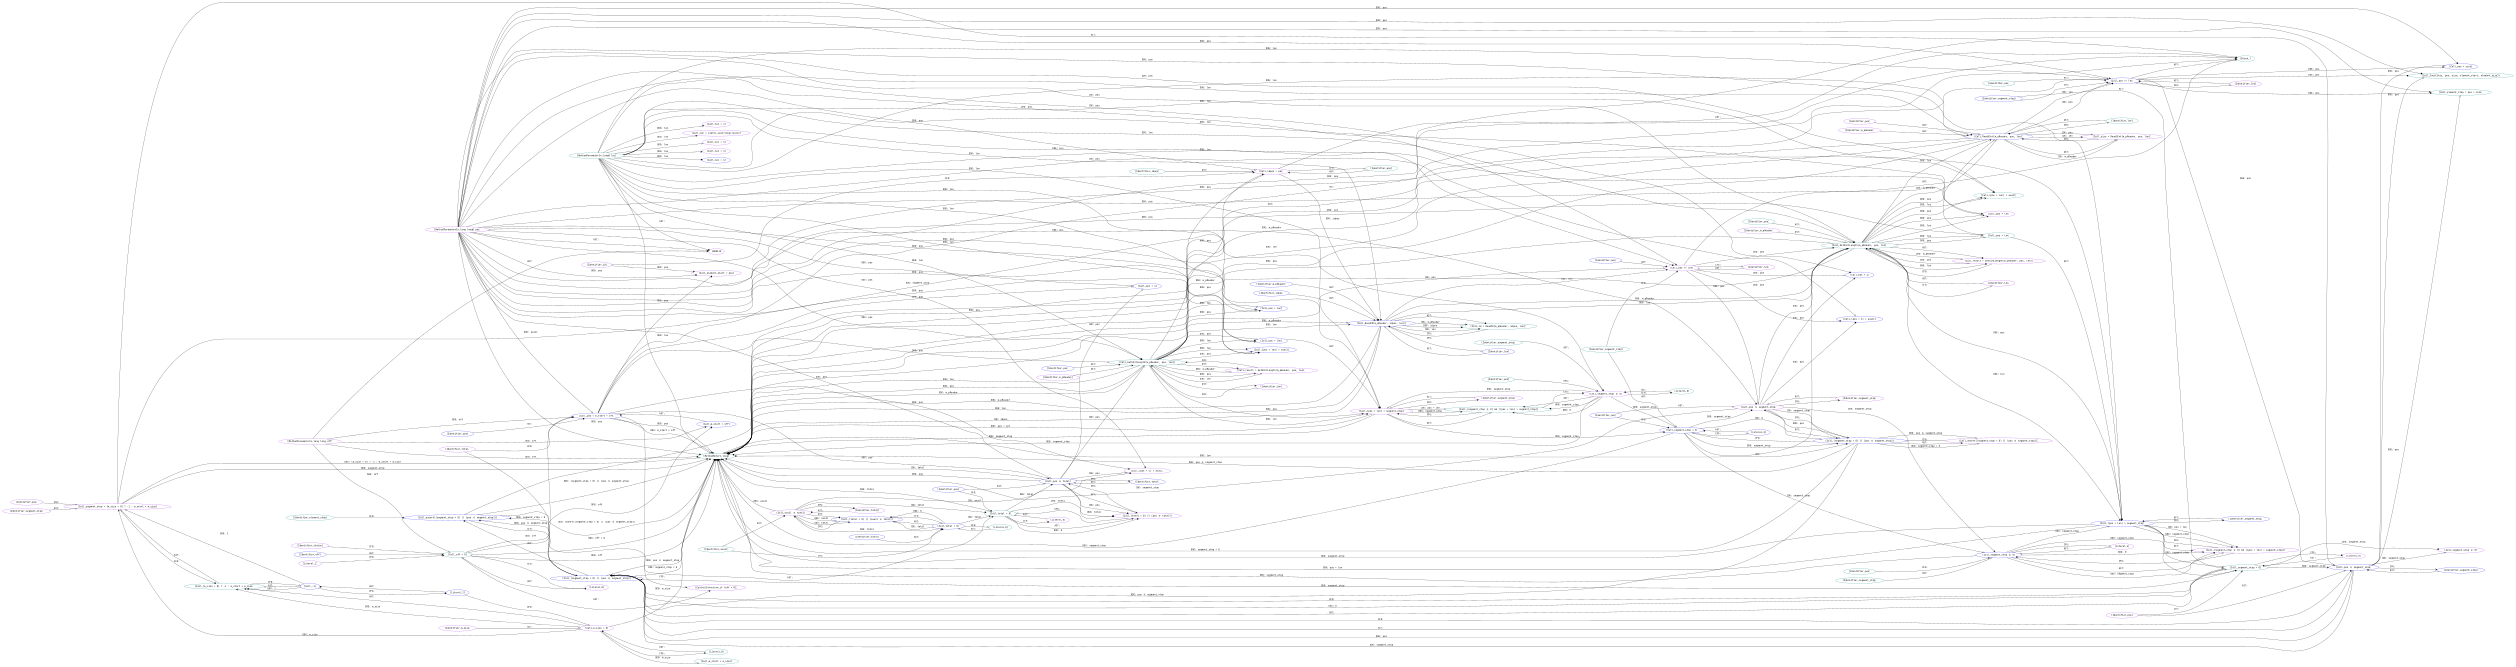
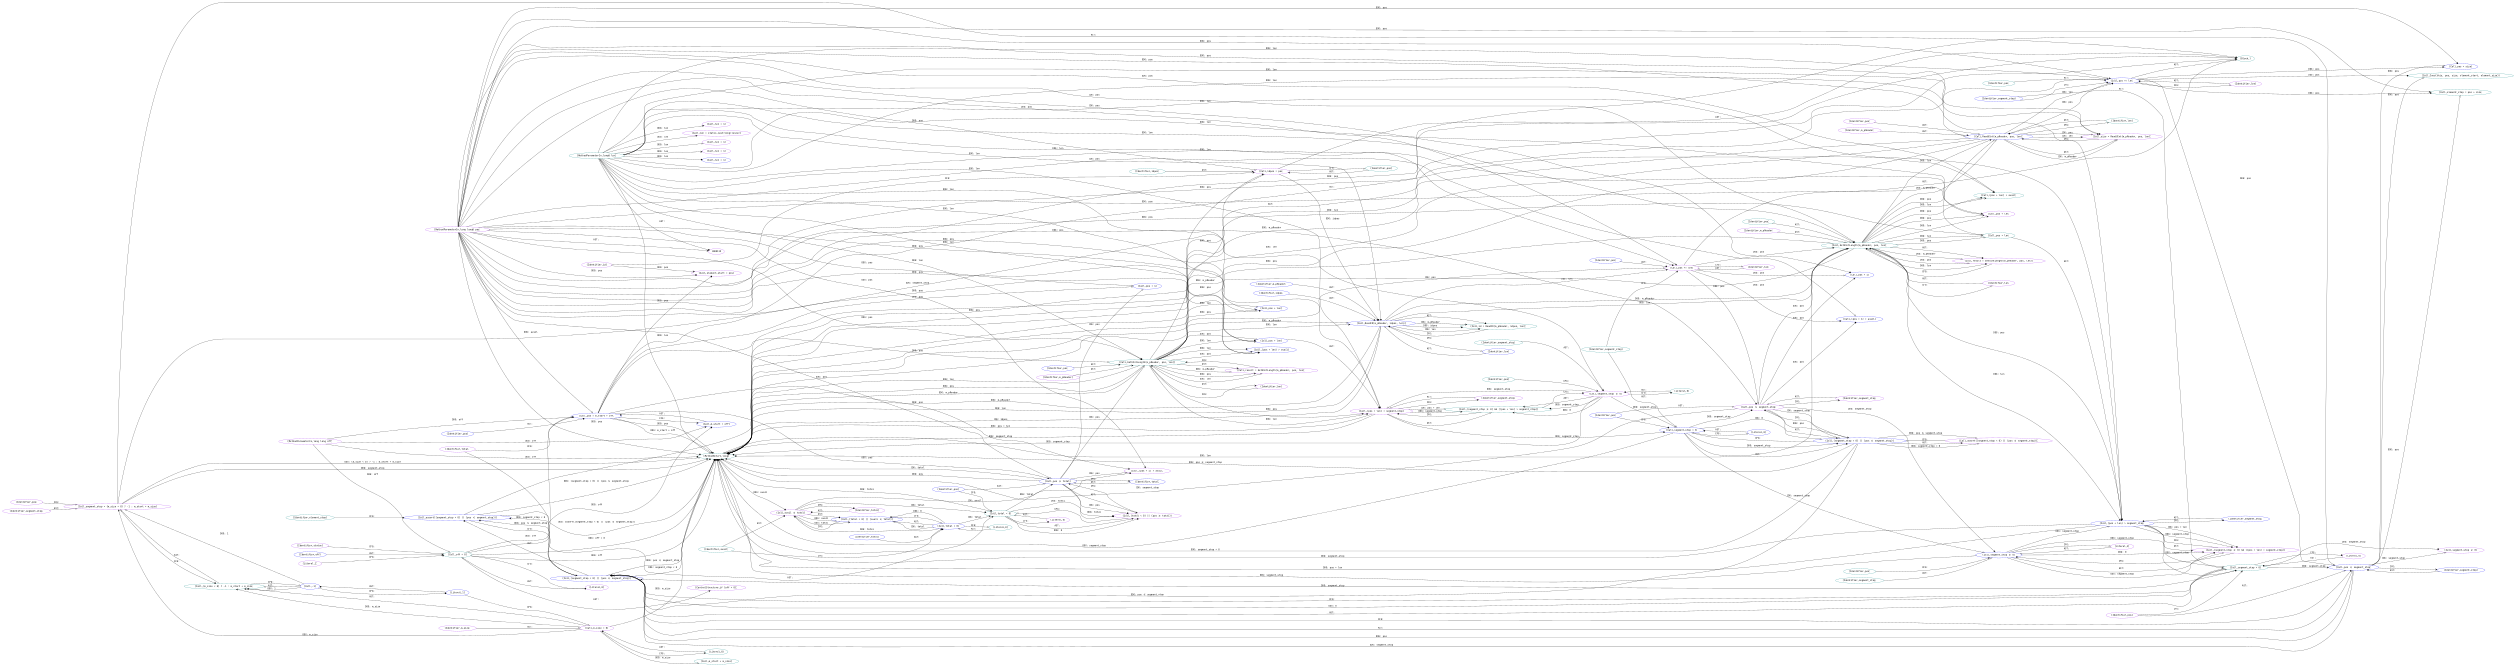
edge "(MethodParameterIn,long long& pos)" -> "(Call,Cues(this, pos, size, element_start, element_size))": now "(MethodParameterIn,long long& pos)" -> "(Call,size = ReadUInt(m_pReader, pos, len))"
edge "(MethodParameterIn,long& len)" -> "(Call,ReadUInt(m_pReader, pos, len))": now "(MethodParameterIn,long& len)" -> "(Call,size = ReadUInt(m_pReader, pos, len))"
edge "(MethodParameterIn,long long off)" -> "1000115": removed, label "AST:"
edge "(Call,avail <= total)" -> "(MethodReturn,long)": reversed
edge "(Call,pos = m_start + off)" -> "(ControlStructure,if (off < 0))": now "(Call,pos = m_start + off)" -> "(Call,m_start + off)"
